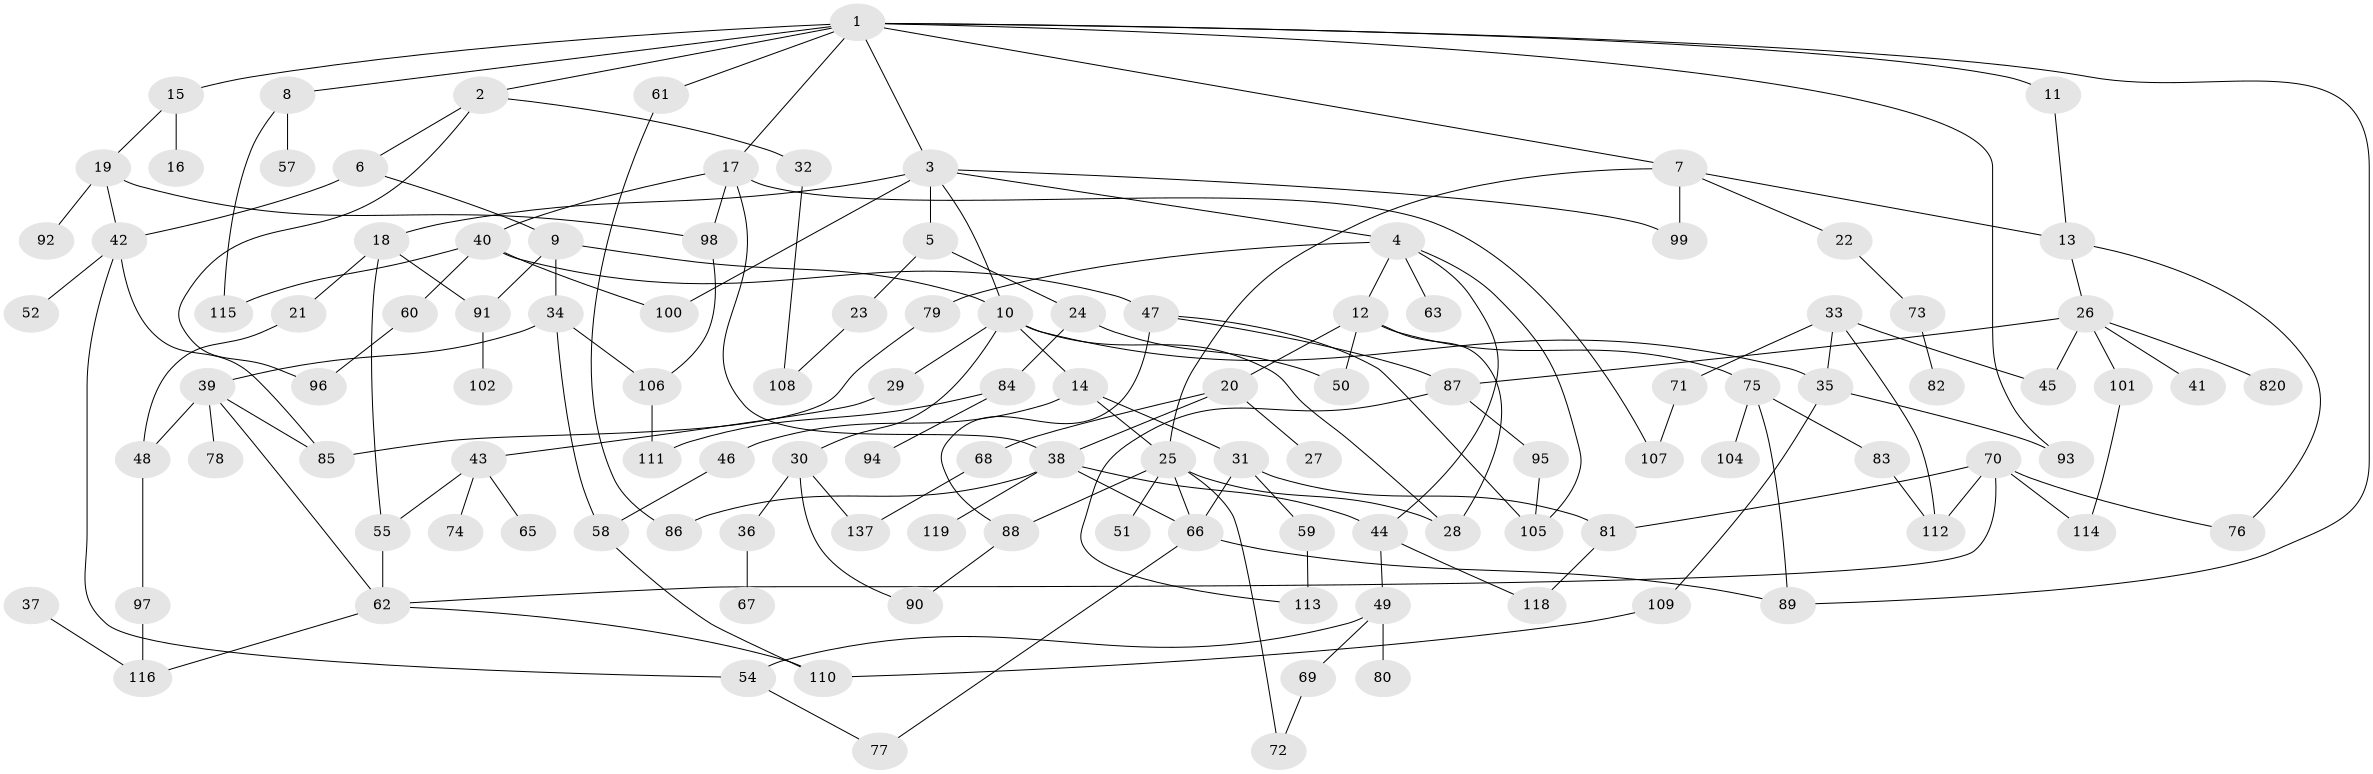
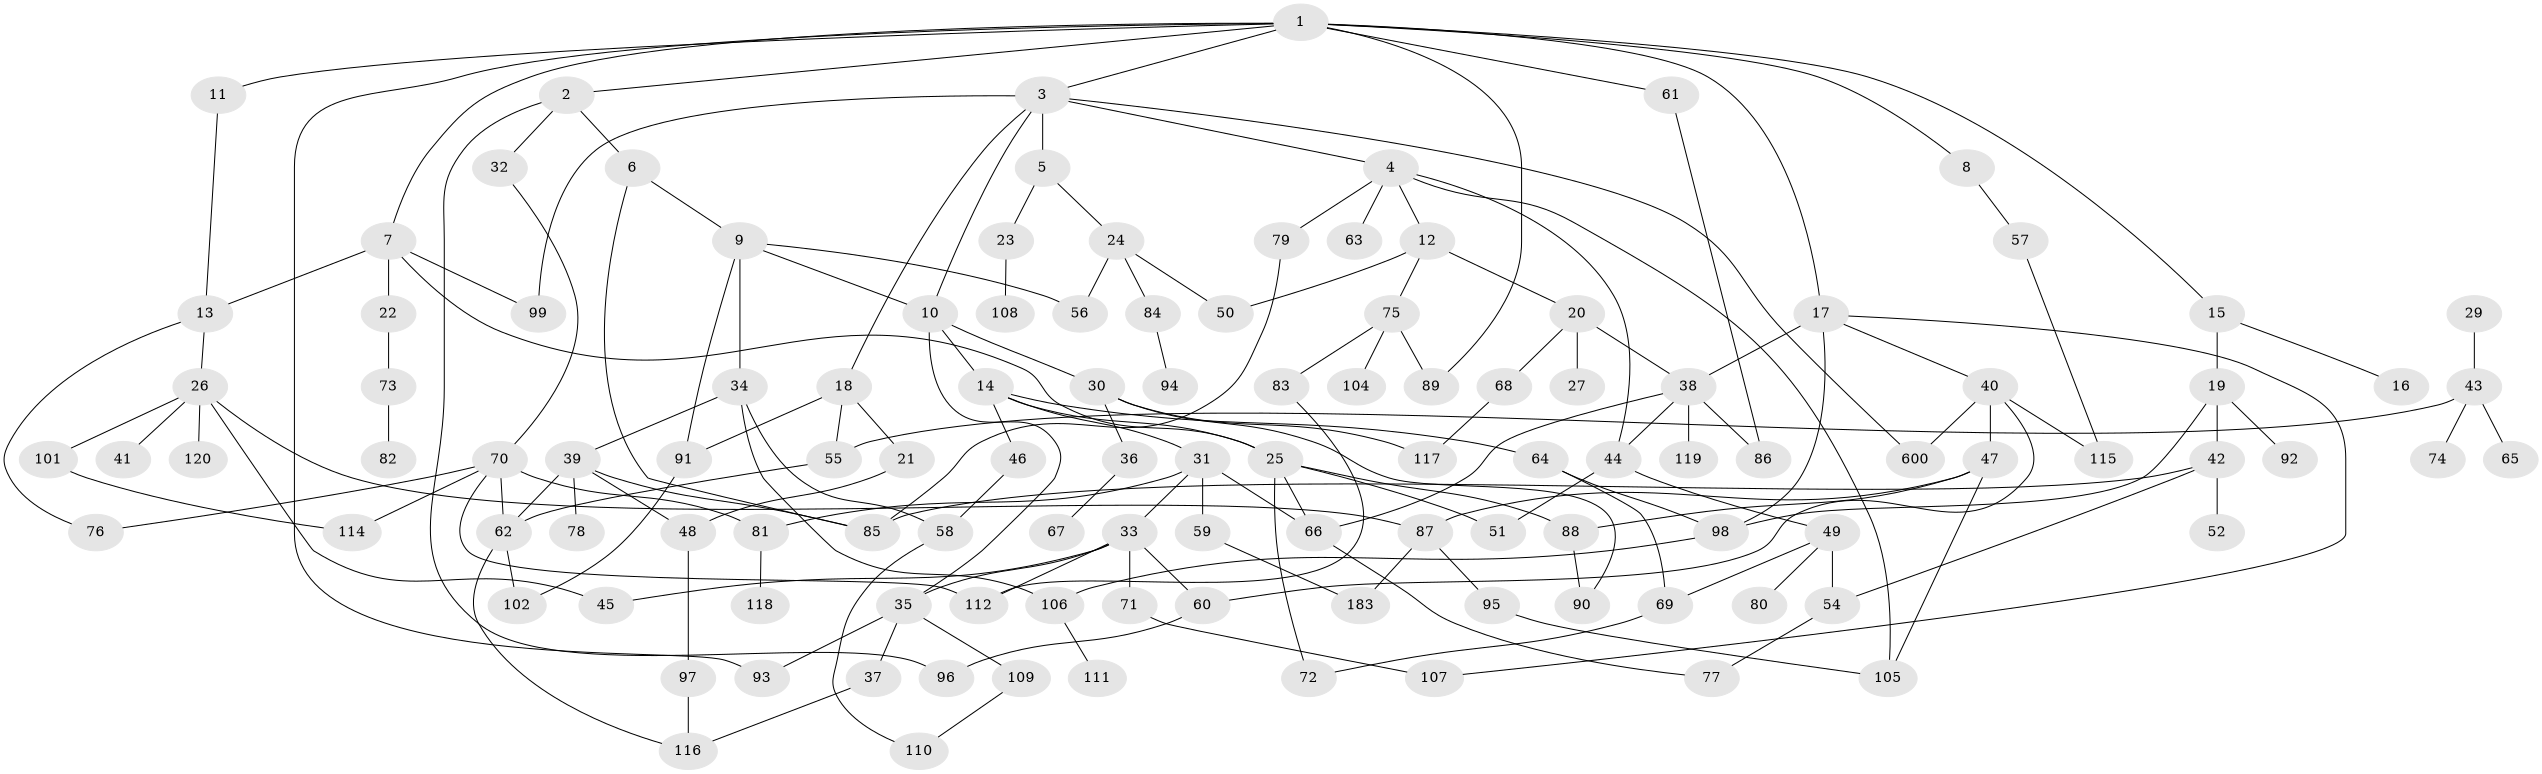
edge "8" -- "115": now "57" -- "115"
edge "6" -- "42": now "6" -- "85"
edge "32" -- "108": now "32" -- "70"
node "100": label "100" -> "600"
node "56": added
edge "10" -- "29": removed
node "820": label "820" -> "120"
edge "84" -- "111": removed
node "64": added
edge "31" -- "33": added
node "137": label "137" -> "117"
node "28": removed
edge "44" -- "118": now "44" -- "51"
edge "33" -- "60": added
edge "66" -- "89": removed
node "113": label "113" -> "183"
edge "62" -- "110": now "62" -- "102"
edge "35" -- "37": added
